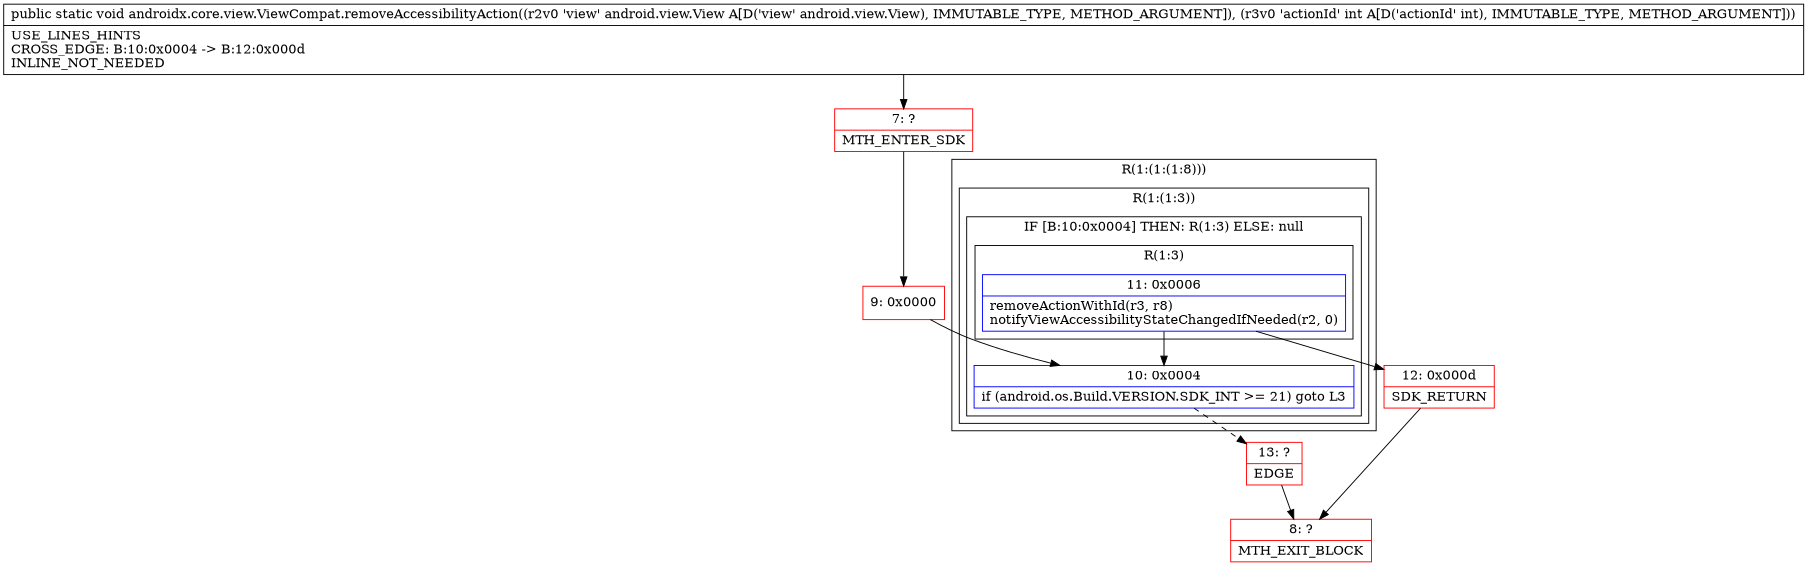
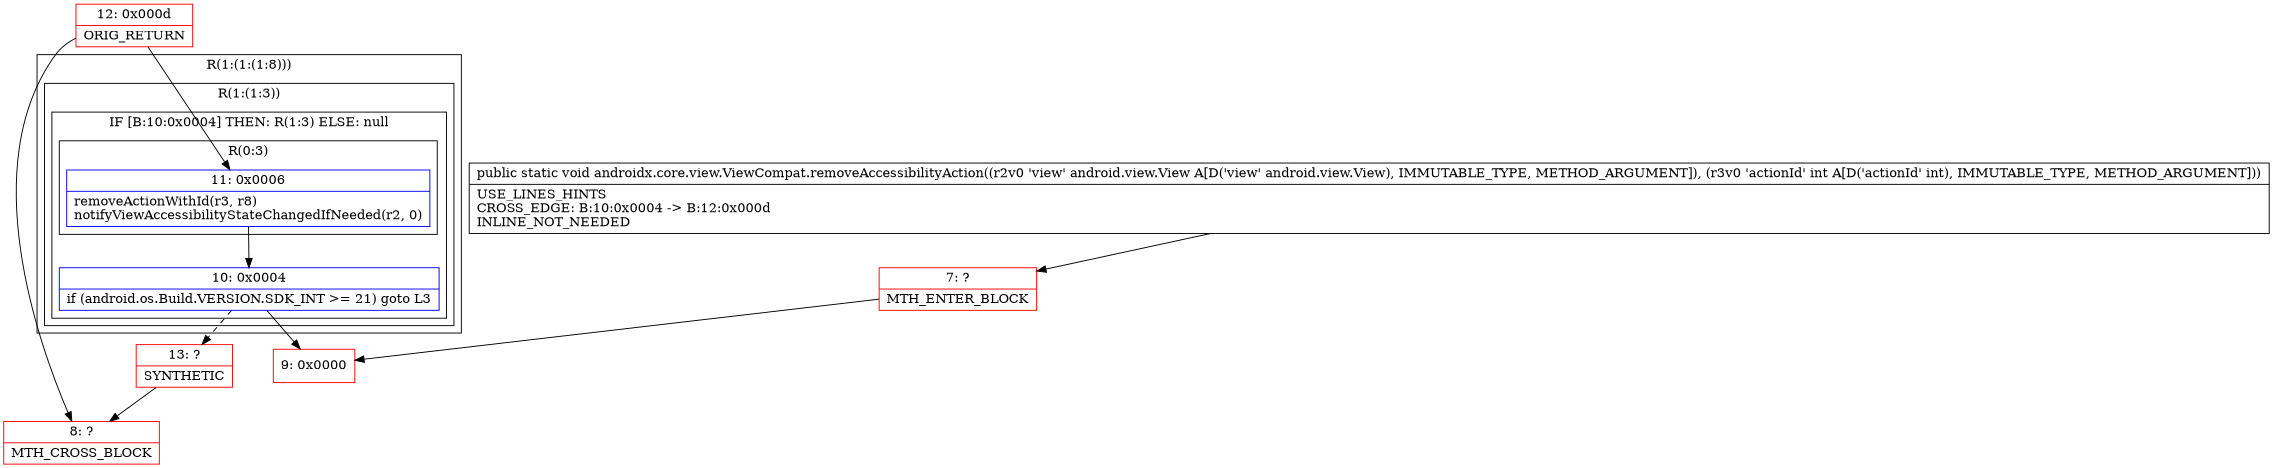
node "7: ?": text "MTH_ENTER_SDK" -> "MTH_ENTER_BLOCK"
cluster "R(1:3)": label "R(1:3)" -> "R(0:3)"
edge "9: 0x0000" -> "10: 0x0004": reversed
edge "11: 0x0006" -> "12: 0x000d": reversed
node "12: 0x000d": text "SDK_RETURN" -> "ORIG_RETURN"
node "13: ?": text "EDGE" -> "SYNTHETIC"
node "8: ?": text "MTH_EXIT_BLOCK" -> "MTH_CROSS_BLOCK"
